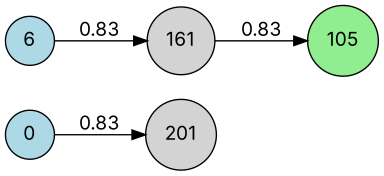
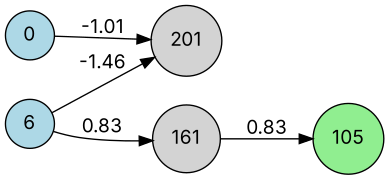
edge "6" -> "201": added, label "-1.46"
edge "0" -> "201": label "0.83" -> "-1.01"
